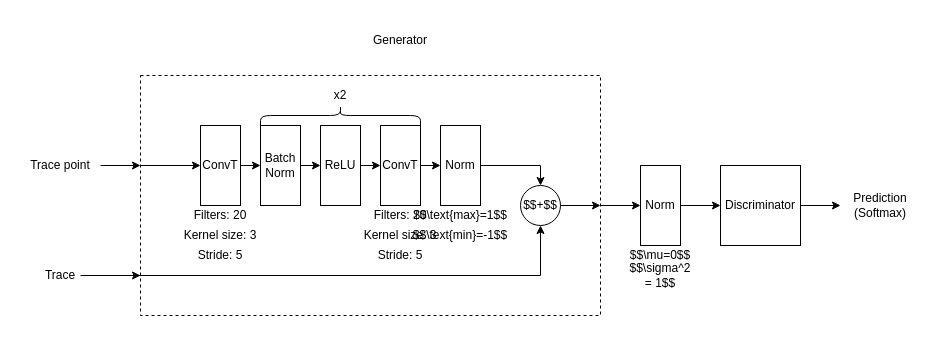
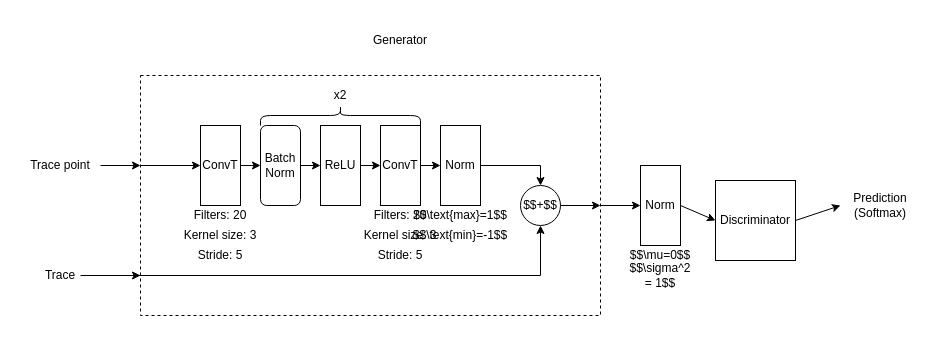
node "Batch Norm": shape rectangle -> rounded rectangle
node "Discriminator": moved (761, 206) -> (756, 221)
